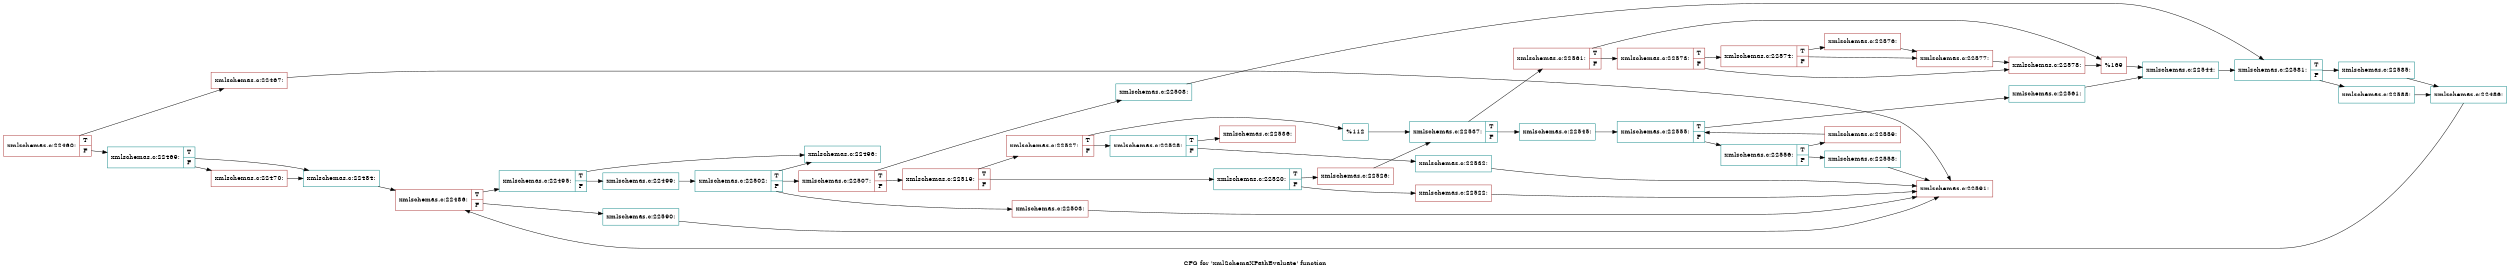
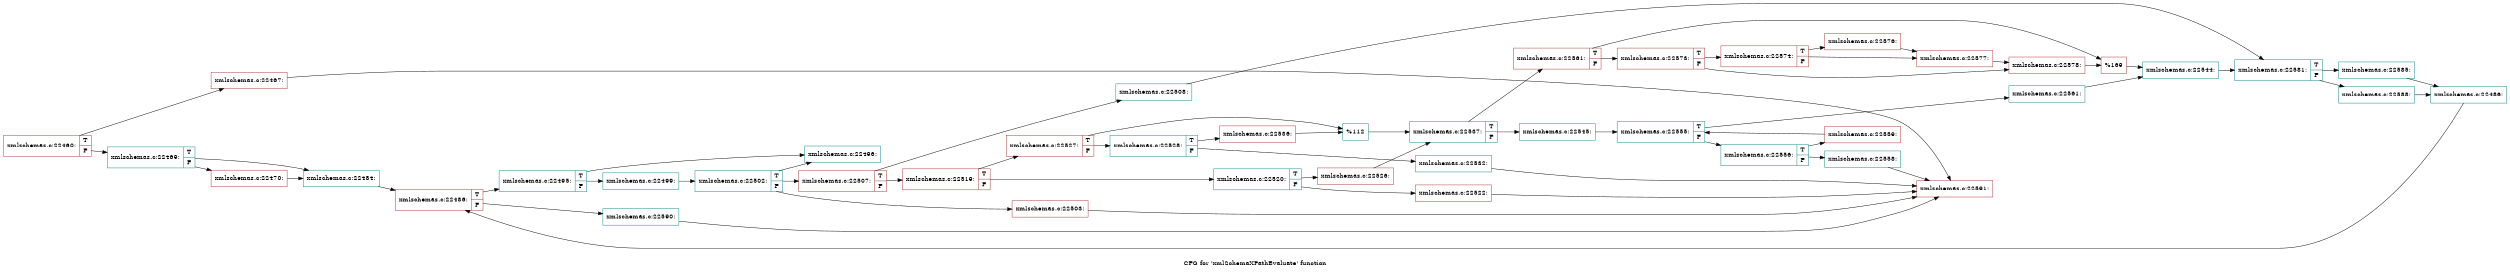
edge "xmlschemas.c:22536:" -> "%112": added
